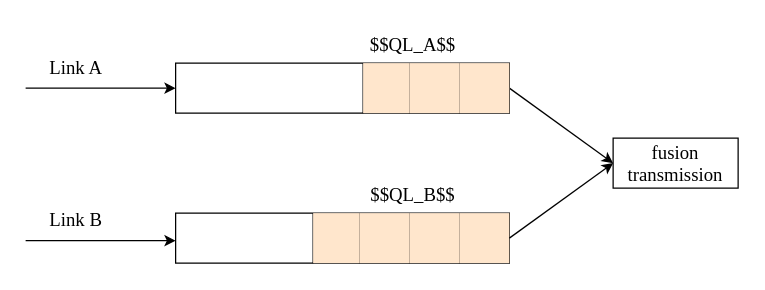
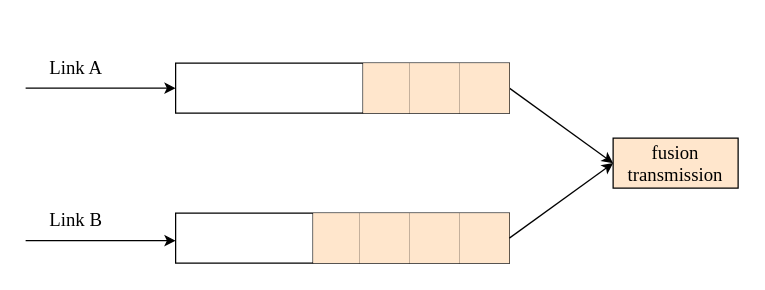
node "$$QL_A$$": removed
node "fusion transmission": fillcolor #ffffff -> #ffe6cc
node "$$QL_B$$": removed
